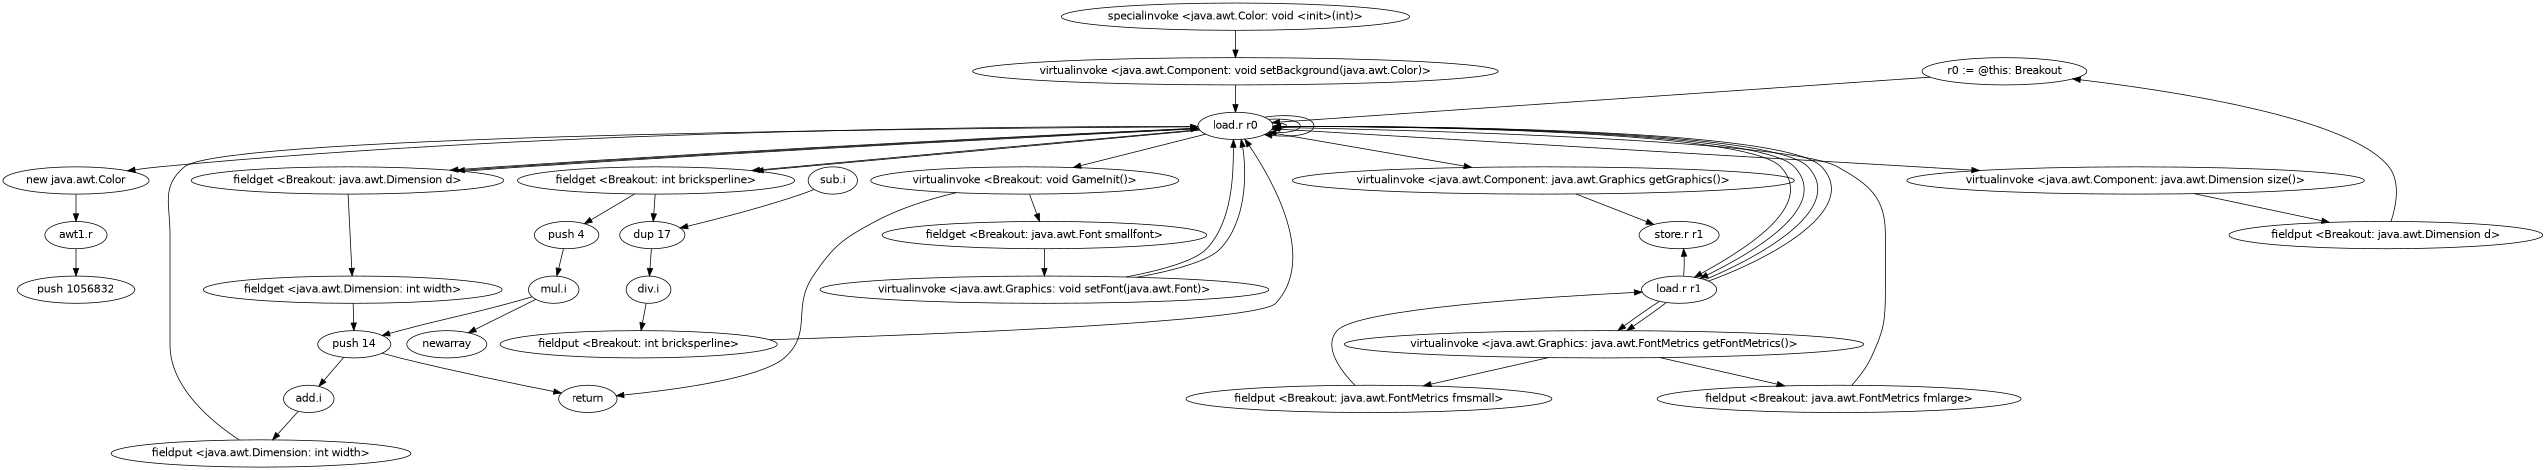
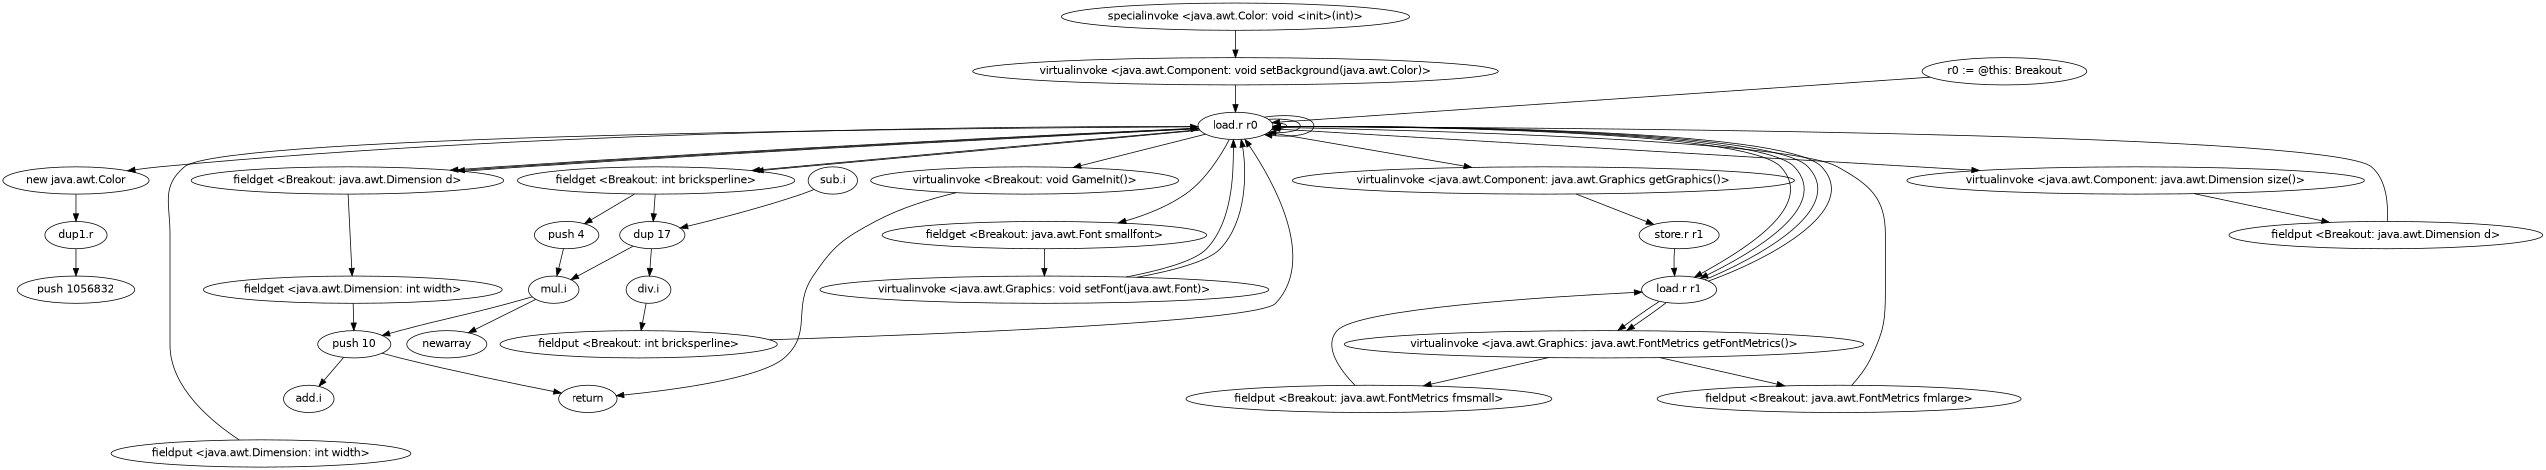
edge "fieldput <Breakout: java.awt.Dimension d>" -> "r0 := @this: Breakout": now "fieldput <Breakout: java.awt.Dimension d>" -> "load.r r0"
edge "virtualinvoke <Breakout: void GameInit()>" -> "fieldget <Breakout: java.awt.Font smallfont>": now "load.r r0" -> "fieldget <Breakout: java.awt.Font smallfont>"
node "awt1.r": label "awt1.r" -> "dup1.r"
edge "dup 17" -> "mul.i": added
edge "load.r r1" -> "store.r r1": reversed
node "push 14": label "push 14" -> "push 10"
edge "add.i" -> "fieldput <java.awt.Dimension: int width>": removed
